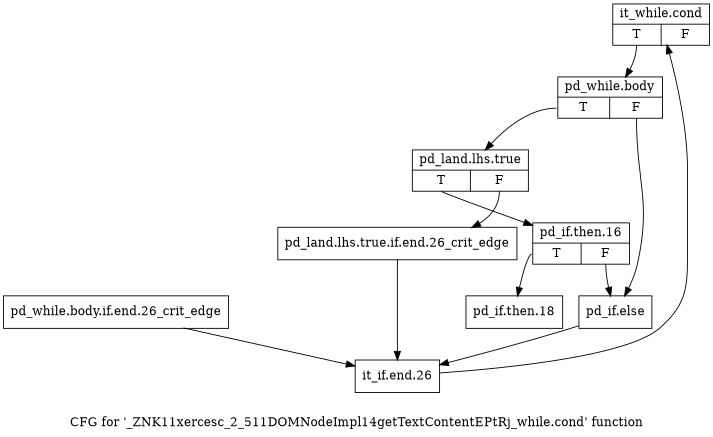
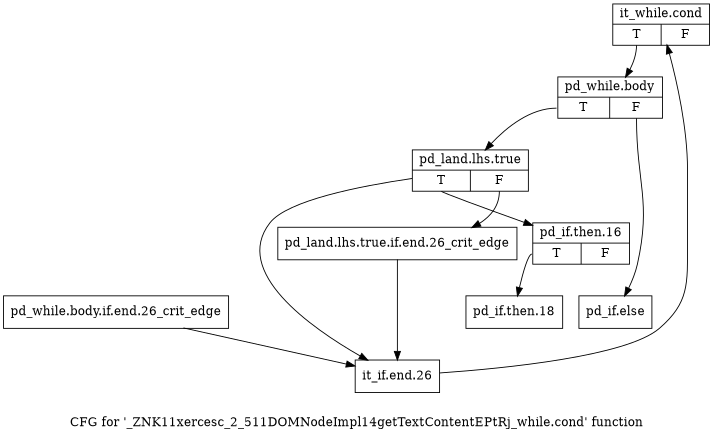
edge "pd_if.then.16" -> "pd_if.else": removed
edge "pd_if.else" -> "it_if.end.26": now "pd_land.lhs.true" -> "it_if.end.26"
